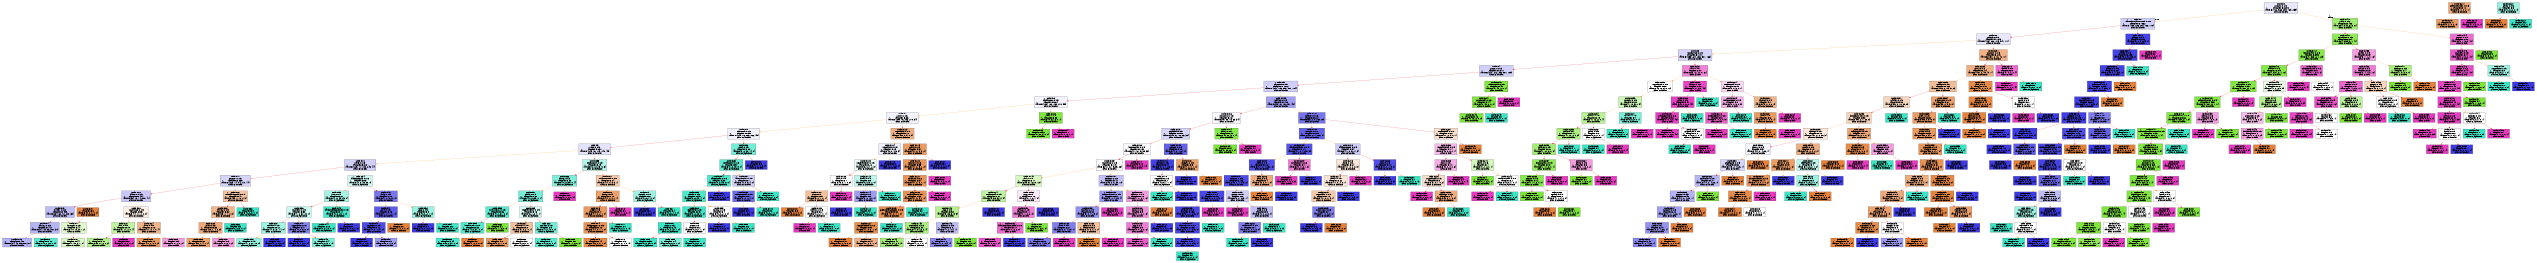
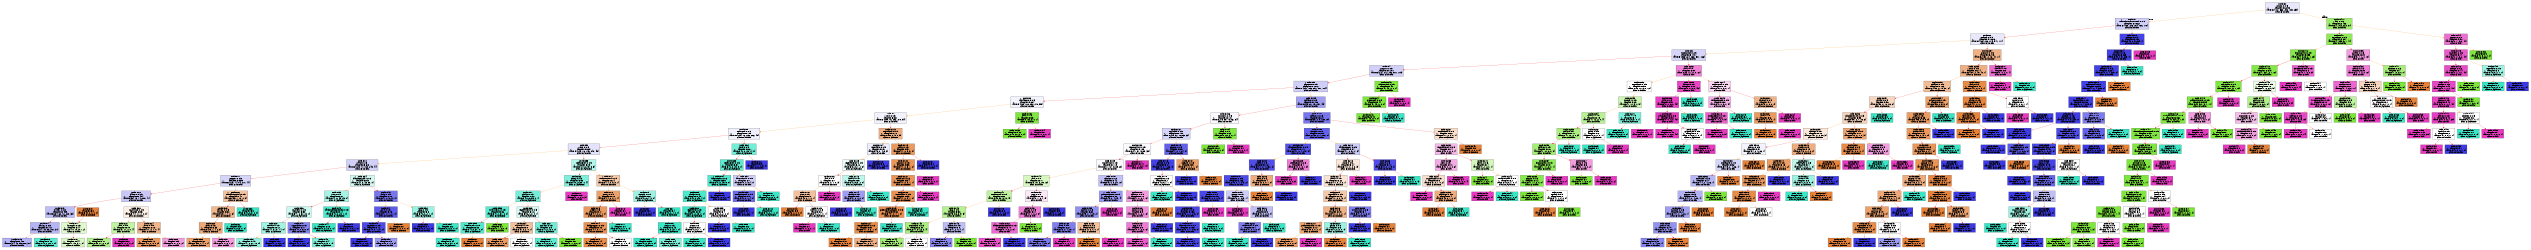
node "node #216": added
node "node #92": added
edge "node #195" -> "node #196": now "node #194" -> "node #196"
